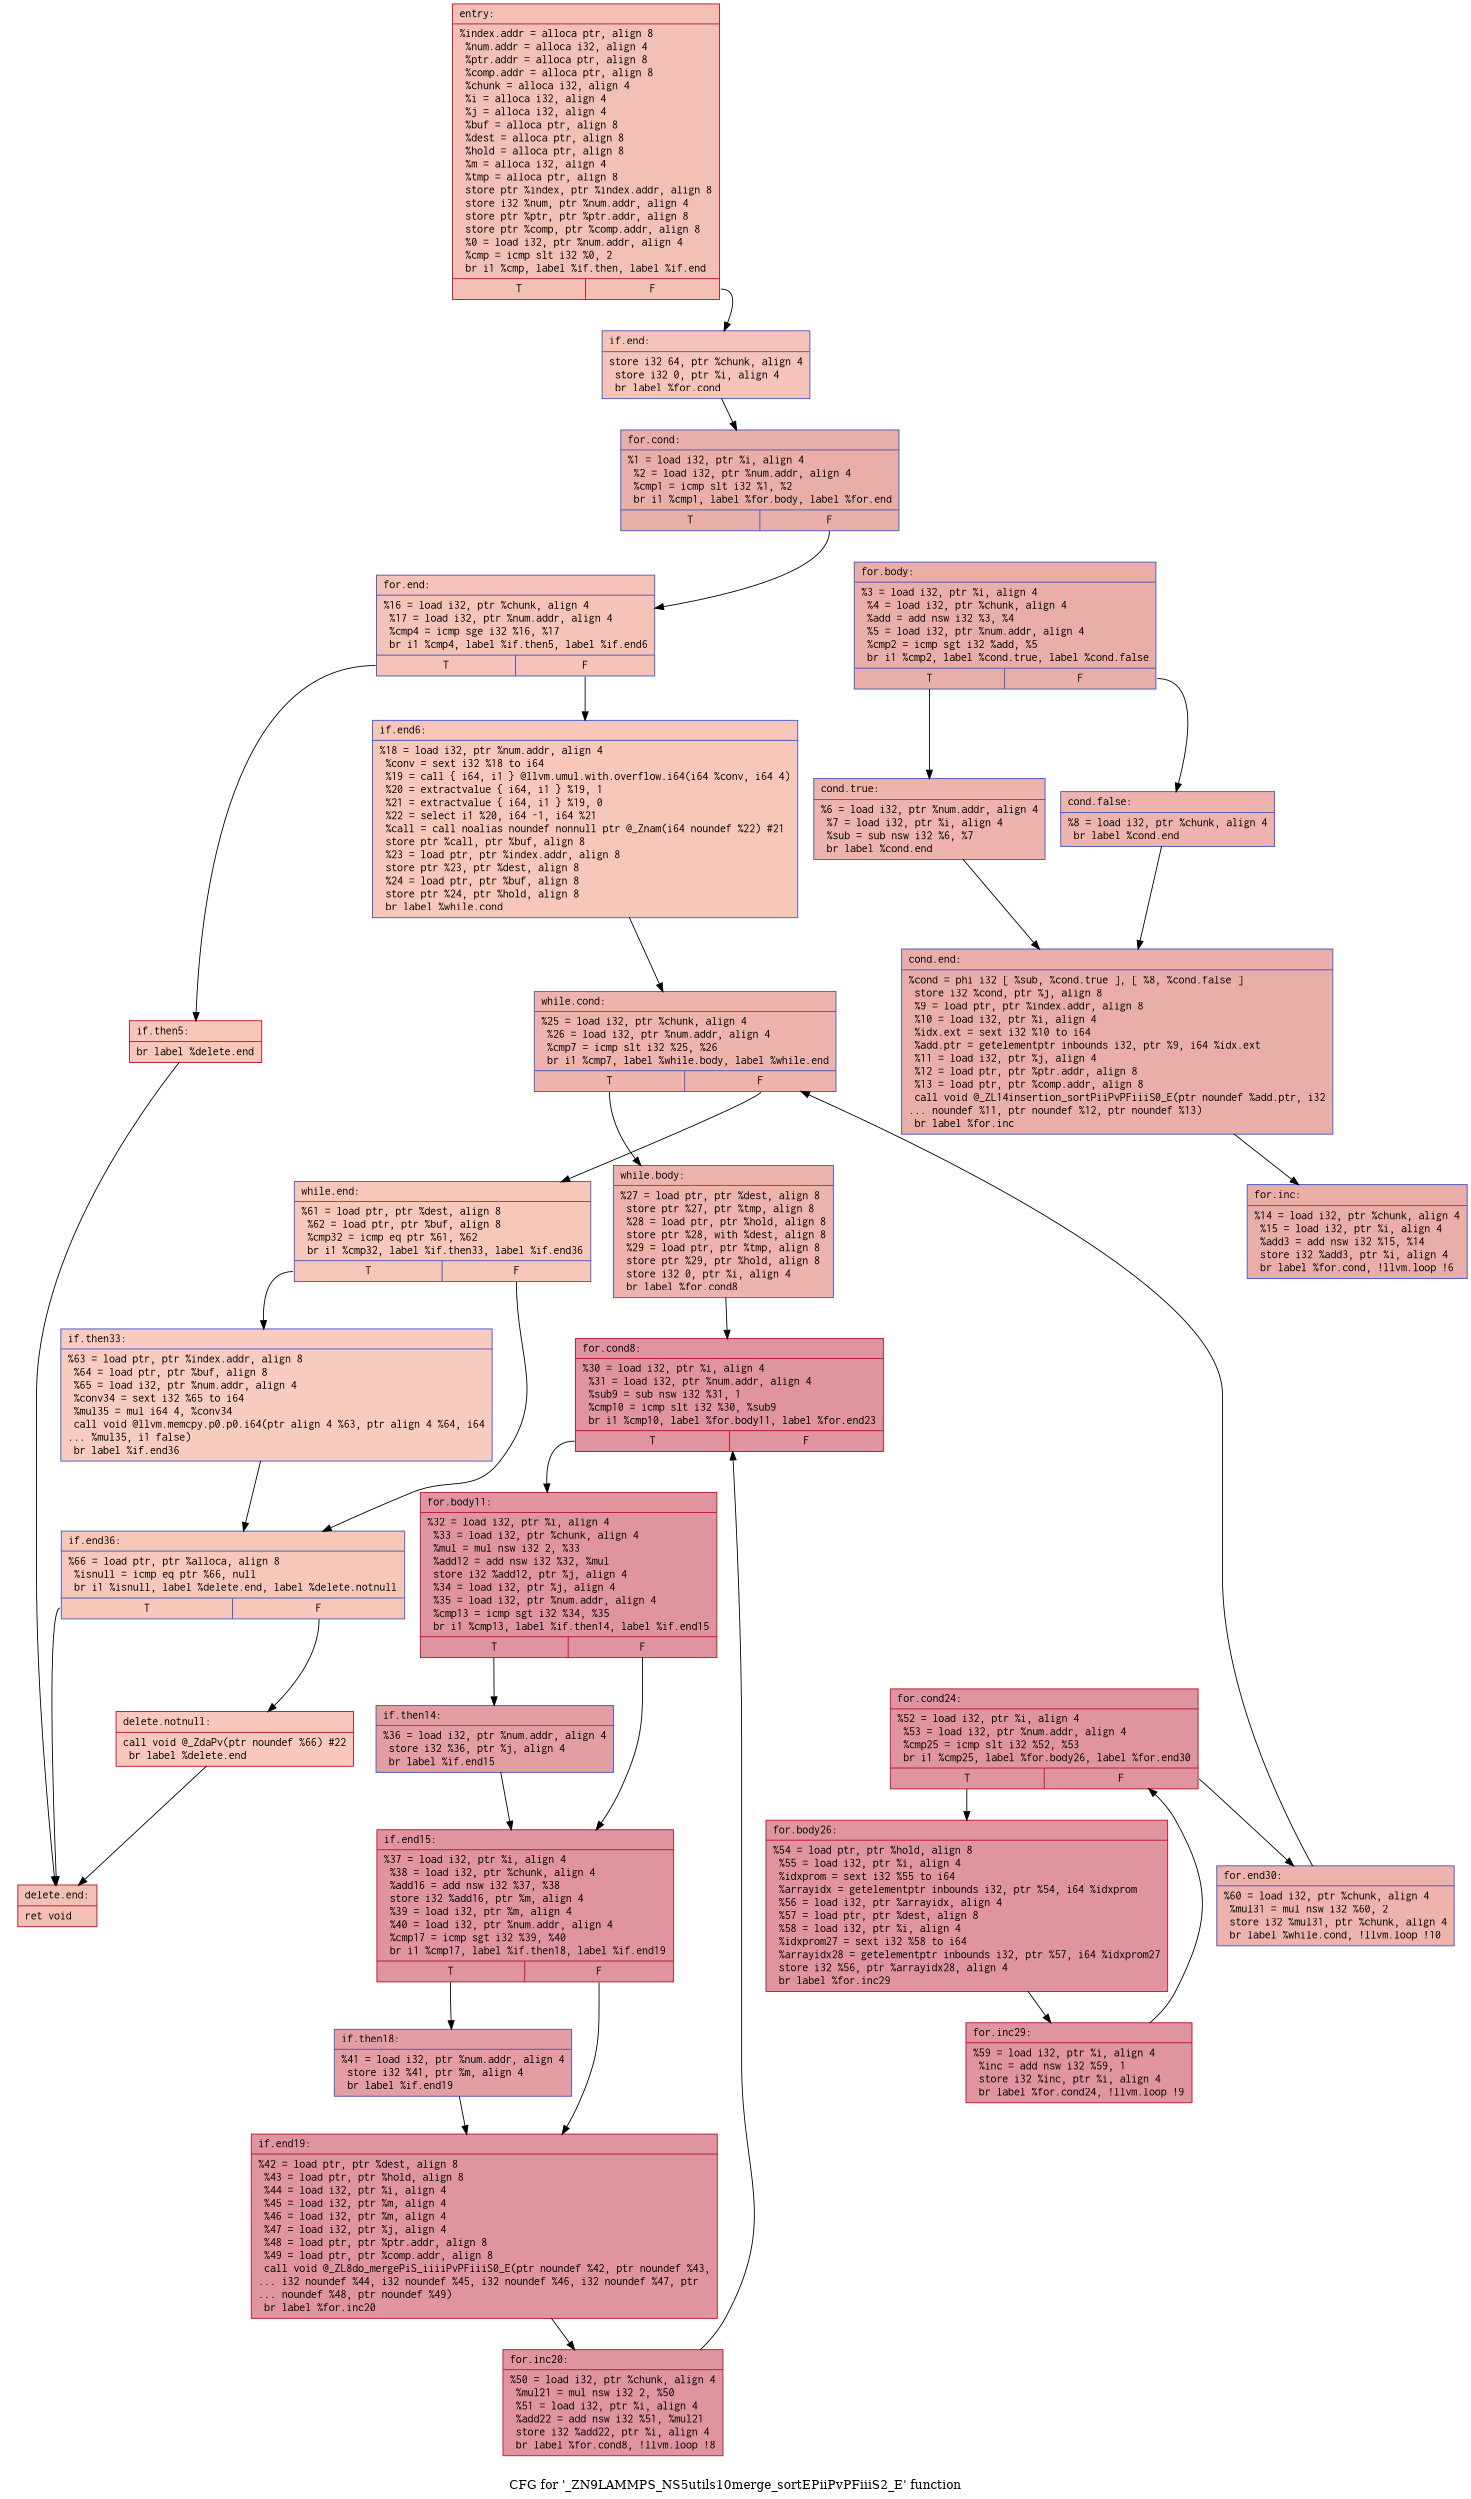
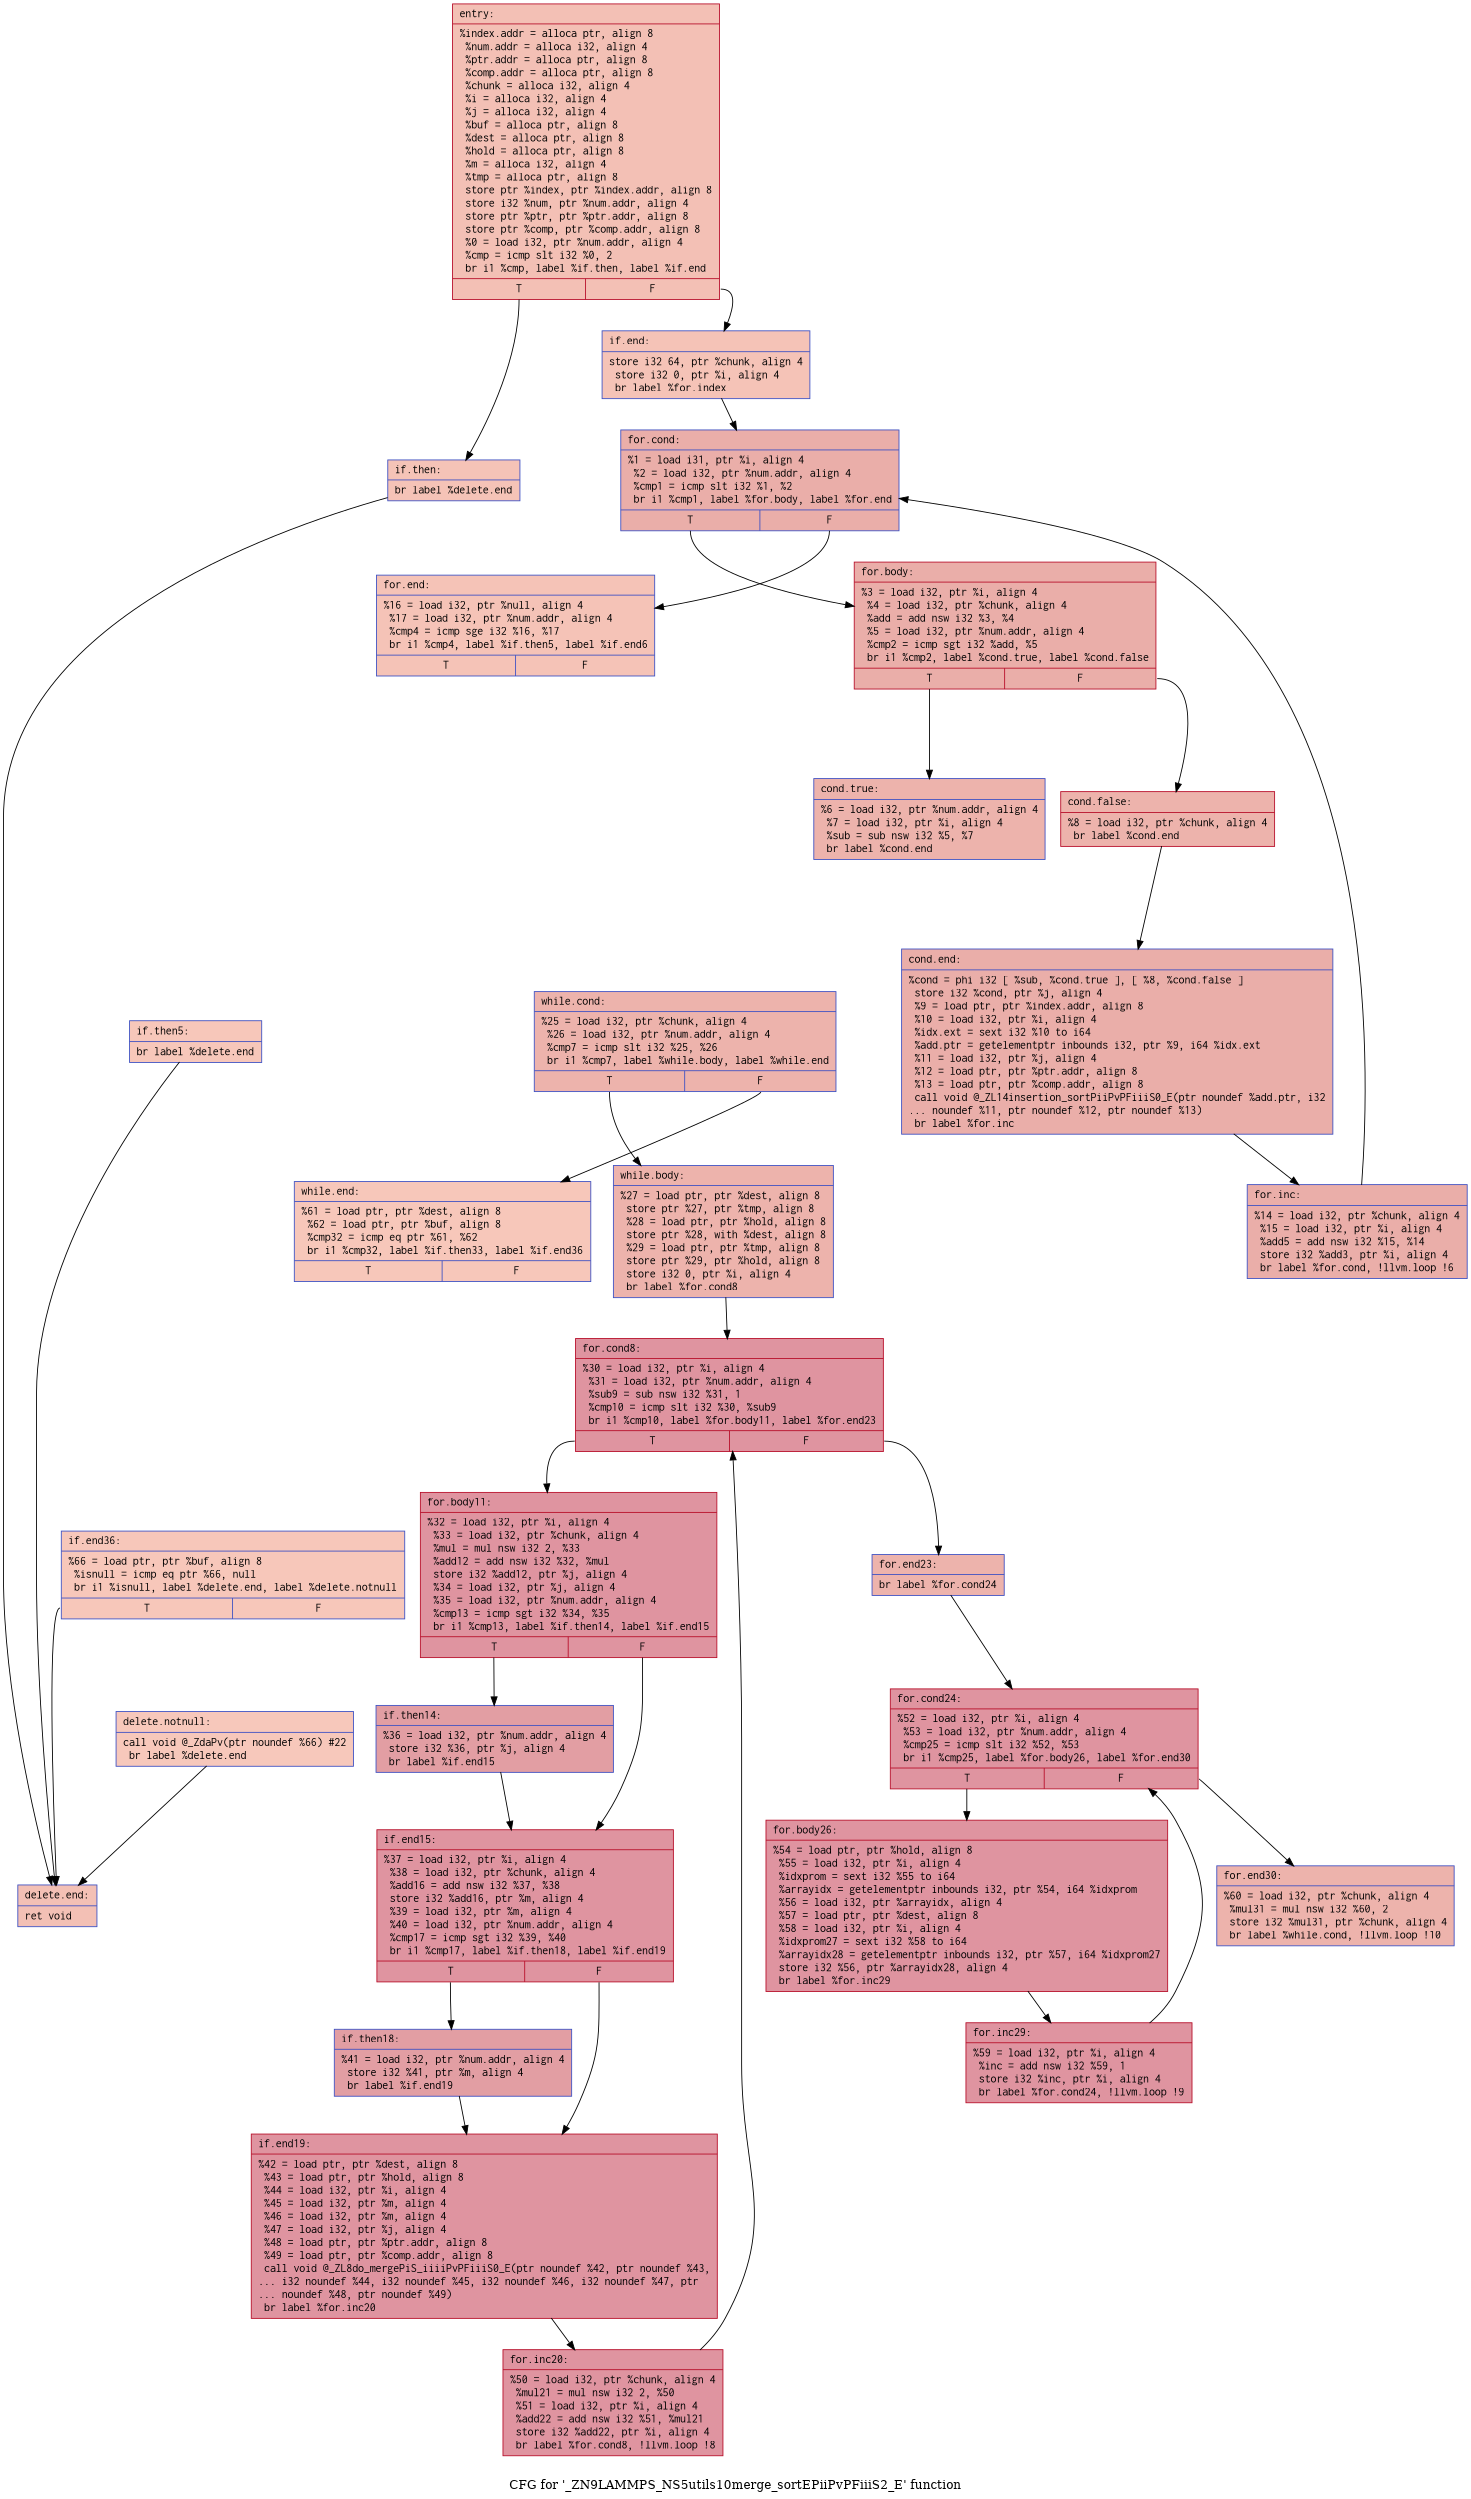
node "if.end:": text "br label %for.cond" -> "br label %for.index"
node "for.cond:": text "%1 = load i32, ptr %i, align 4" -> "%1 = load i31, ptr %i, align 4"
node "if.then:": added
edge "for.cond:" -> "for.body:": added
node "for.end:": text "%16 = load i32, ptr %chunk, align 4" -> "%16 = load i32, ptr %null, align 4"
node "for.body:": color #3d50c3ff -> #b70d28ff
edge "for.inc:" -> "for.cond:": added
edge "for.end:" -> "if.then5:": removed
node "if.end6:": removed
node "cond.false:": color #3d50c3ff -> #b70d28ff
node "cond.true:": text "%sub = sub nsw i32 %6, %7" -> "%sub = sub nsw i32 %5, %7"
edge "cond.true:" -> "cond.end:": removed
node "cond.end:": text "store i32 %cond, ptr %j, align 8" -> "store i32 %cond, ptr %j, align 4"
node "if.then5:": color #b70d28ff -> #3d50c3ff
node "for.inc:": text "%add3 = add nsw i32 %15, %14" -> "%add5 = add nsw i32 %15, %14"
edge "for.end30:" -> "while.cond:": removed
node "if.then33:": removed
edge "while.end:" -> "if.end36:": removed
node "if.end36:": text "%66 = load ptr, ptr %alloca, align 8" -> "%66 = load ptr, ptr %buf, align 8"
node "for.end23:": added
edge "if.end36:" -> "delete.notnull:": removed
node "delete.notnull:": color #b70d28ff -> #3d50c3ff
node "delete.end:": color #b70d28ff -> #3d50c3ff
